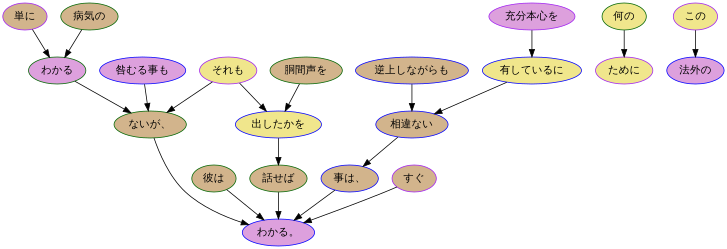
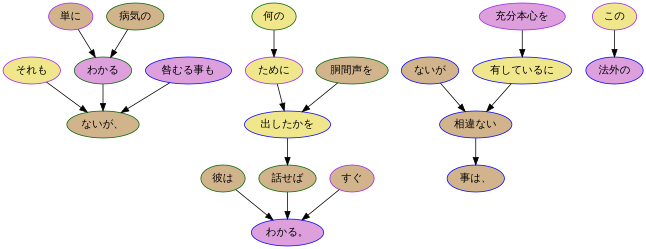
node "逆上しながらも": label "逆上しながらも" -> "ないが"
edge "それも" -> "出したかを": now "ために" -> "出したかを"
edge "ないが、" -> "わかる。": removed
edge "事は、" -> "わかる。": removed
